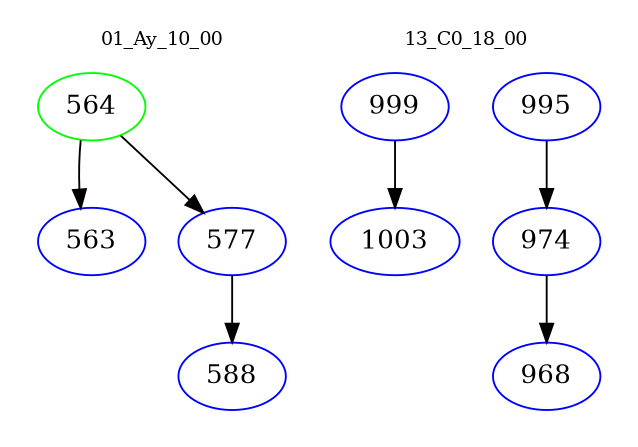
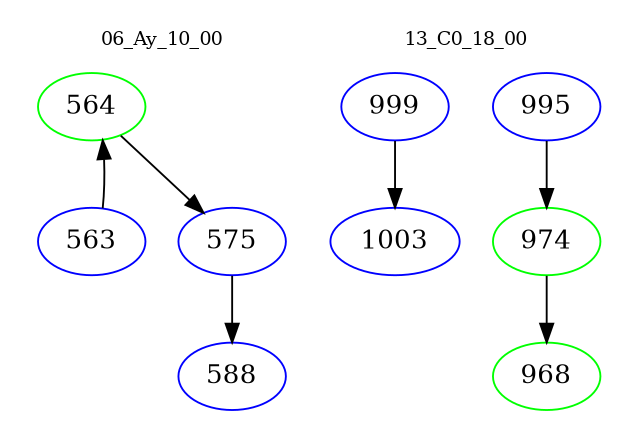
cluster "01_Ay_10_00": label "01_Ay_10_00" -> "06_Ay_10_00"
edge "564" -> "563": reversed
node "577": label "577" -> "575"
node "974": color blue -> green
node "968": color blue -> green
